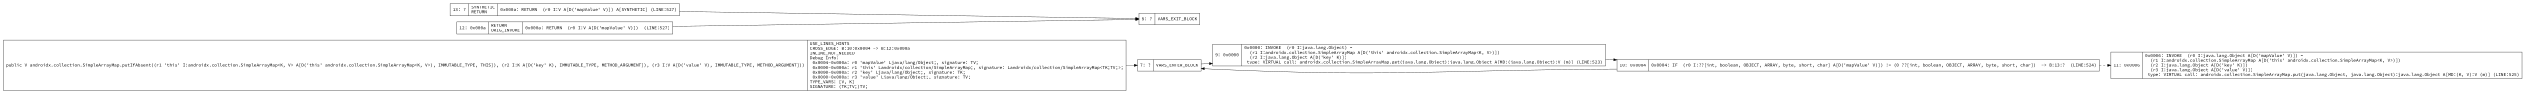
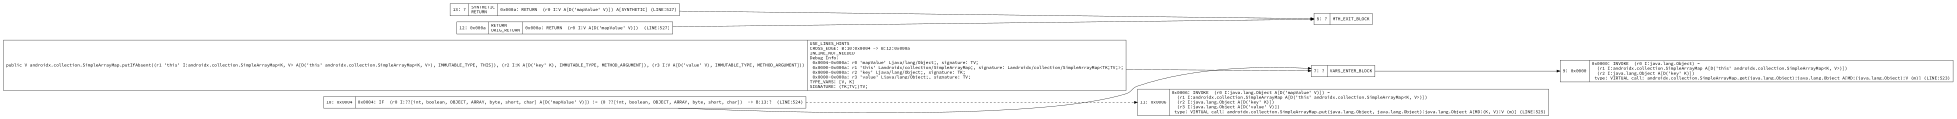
node "8: ?": text "VARS_EXIT_BLOCK" -> "MTH_EXIT_BLOCK"
node "12: 0x000a": text "ORIG_INVOKE" -> "ORIG_RETURN"
edge "9: 0x0000" -> "10: 0x0004": removed
